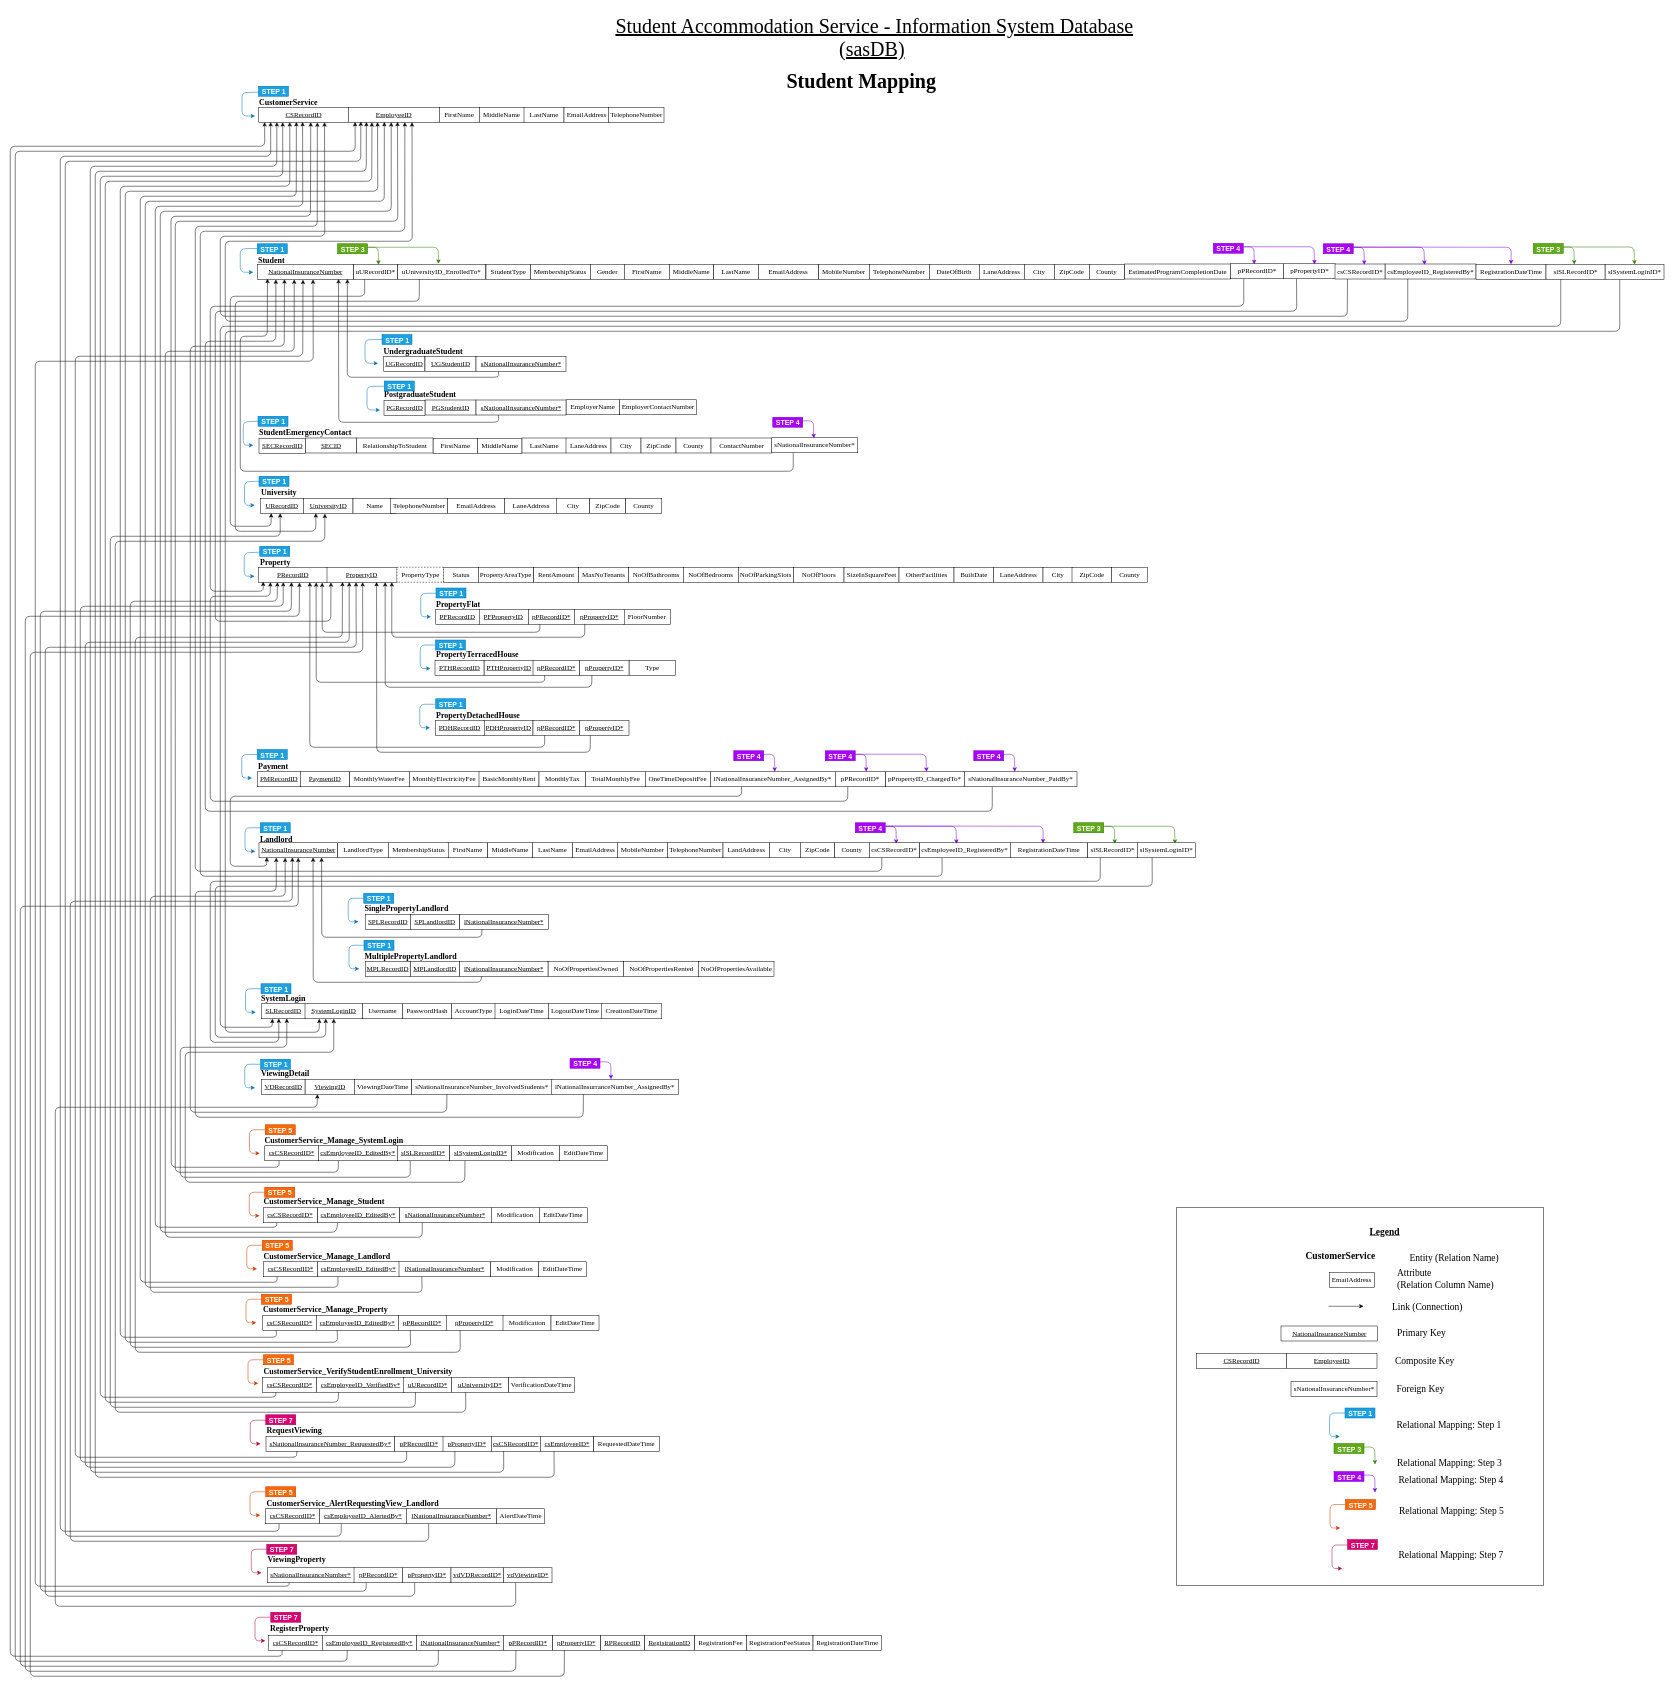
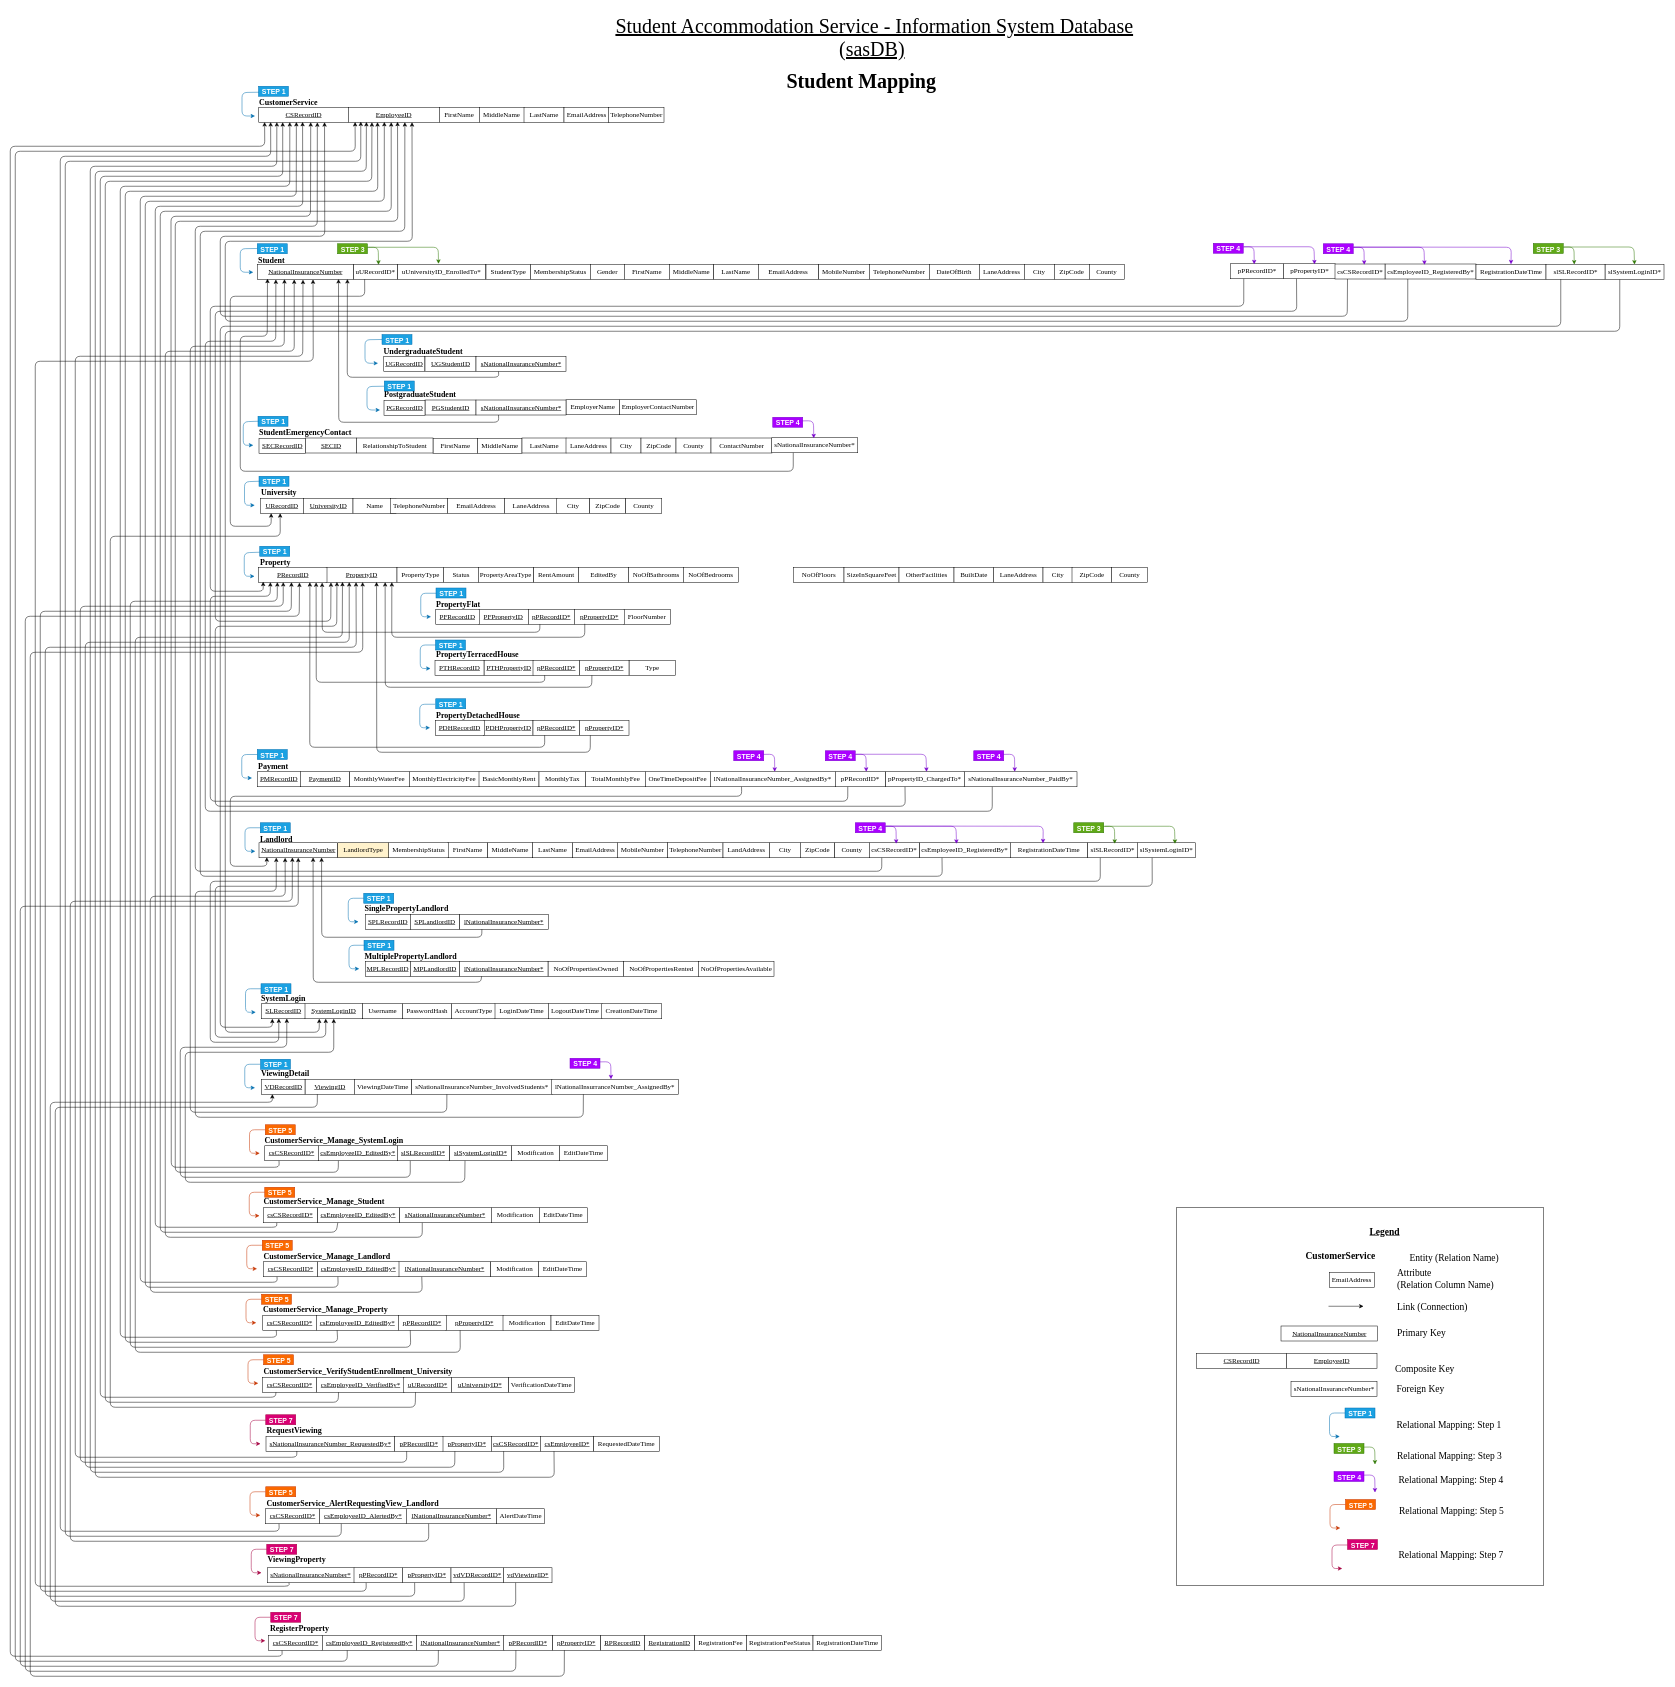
node "EstimatedProgramCompletionDate": removed
edge "uUniversityID_EnrolledTo*" -> "UniversityID": removed
edge "uUniversityID*" -> "UniversityID": removed
node "PropertyType": style dashed -> solid
node "MaxNoTenants": label "MaxNoTenants" -> "EditedBy"
node "NoOfParkingSlots": removed
edge "pPropertyID_ChargedTo*" -> "PropertyID": added
node "LandlordType": fillcolor #ffffff -> #fff2cc
edge "vdVDRecordID*" -> "VDRecordID": added
edge "vdViewingID*" -> "ViewingID": arrowhead classic -> none
node "Link (Connection)": moved (1431, 1305) -> (1436, 1305)
node "Composite Key": moved (1427, 1359) -> (1427, 1367)
node "Relational Mapping: Step 3": moved (1451, 1461) -> (1451, 1454)
